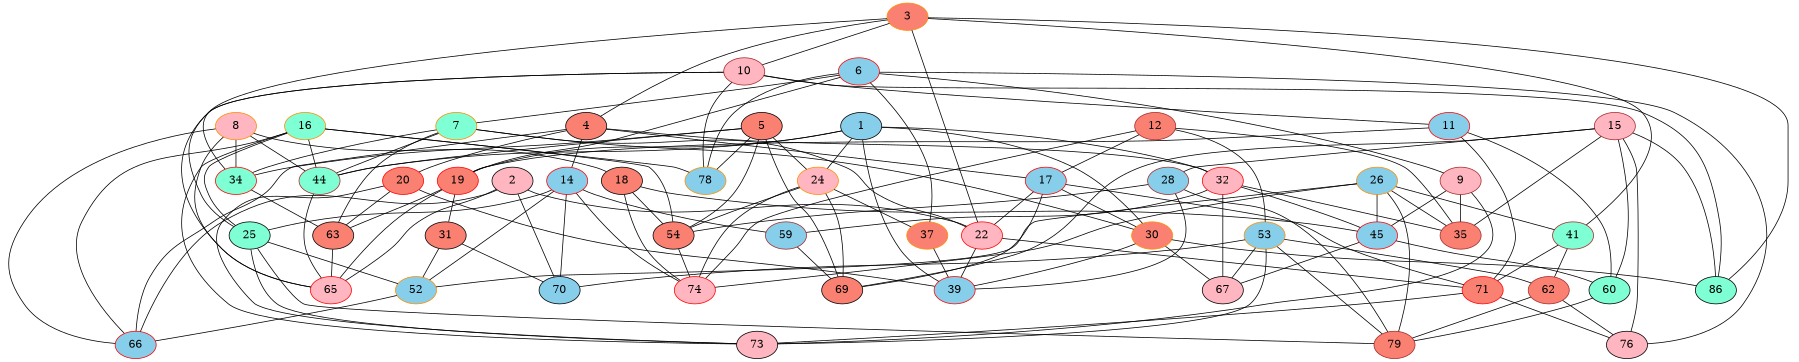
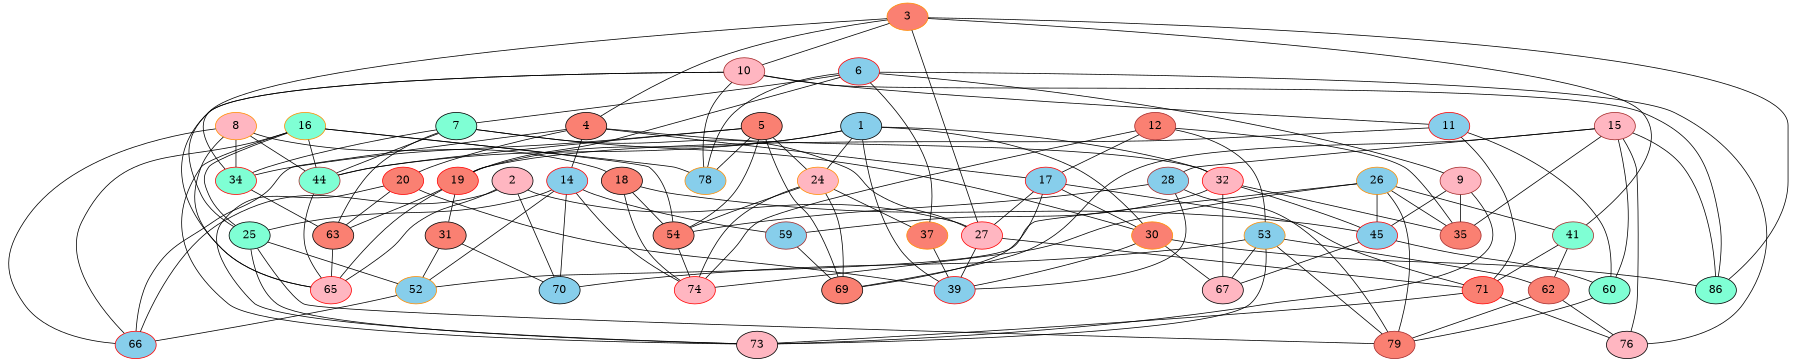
node "7": color darkorange -> black
node "22": label "22" -> "27"
